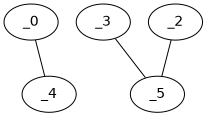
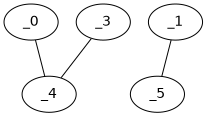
node "_2": label "_2" -> "_1"
edge "_3" -- "_5": now "_3" -- "_4"
